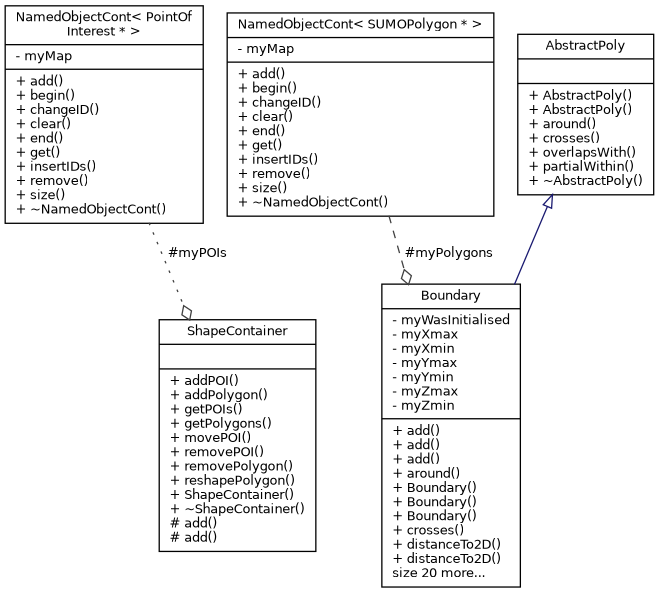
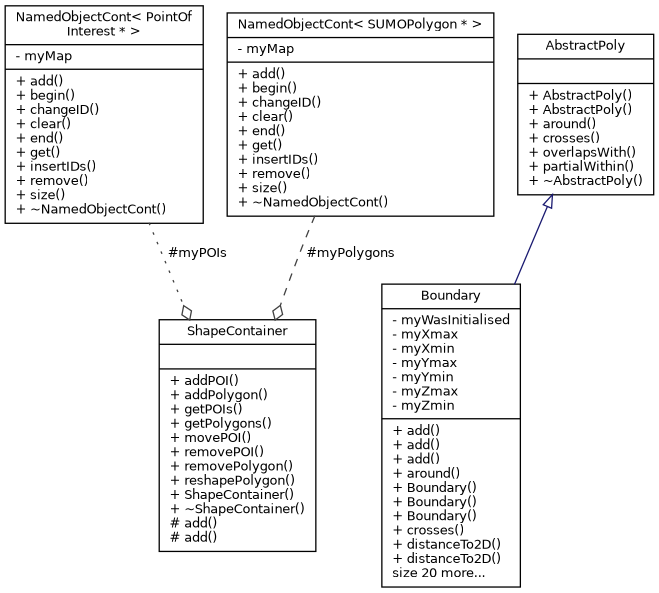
edge "NamedObjectCont< SUMOPolygon * >" -> "Boundary": now "NamedObjectCont< SUMOPolygon * >" -> "ShapeContainer"
